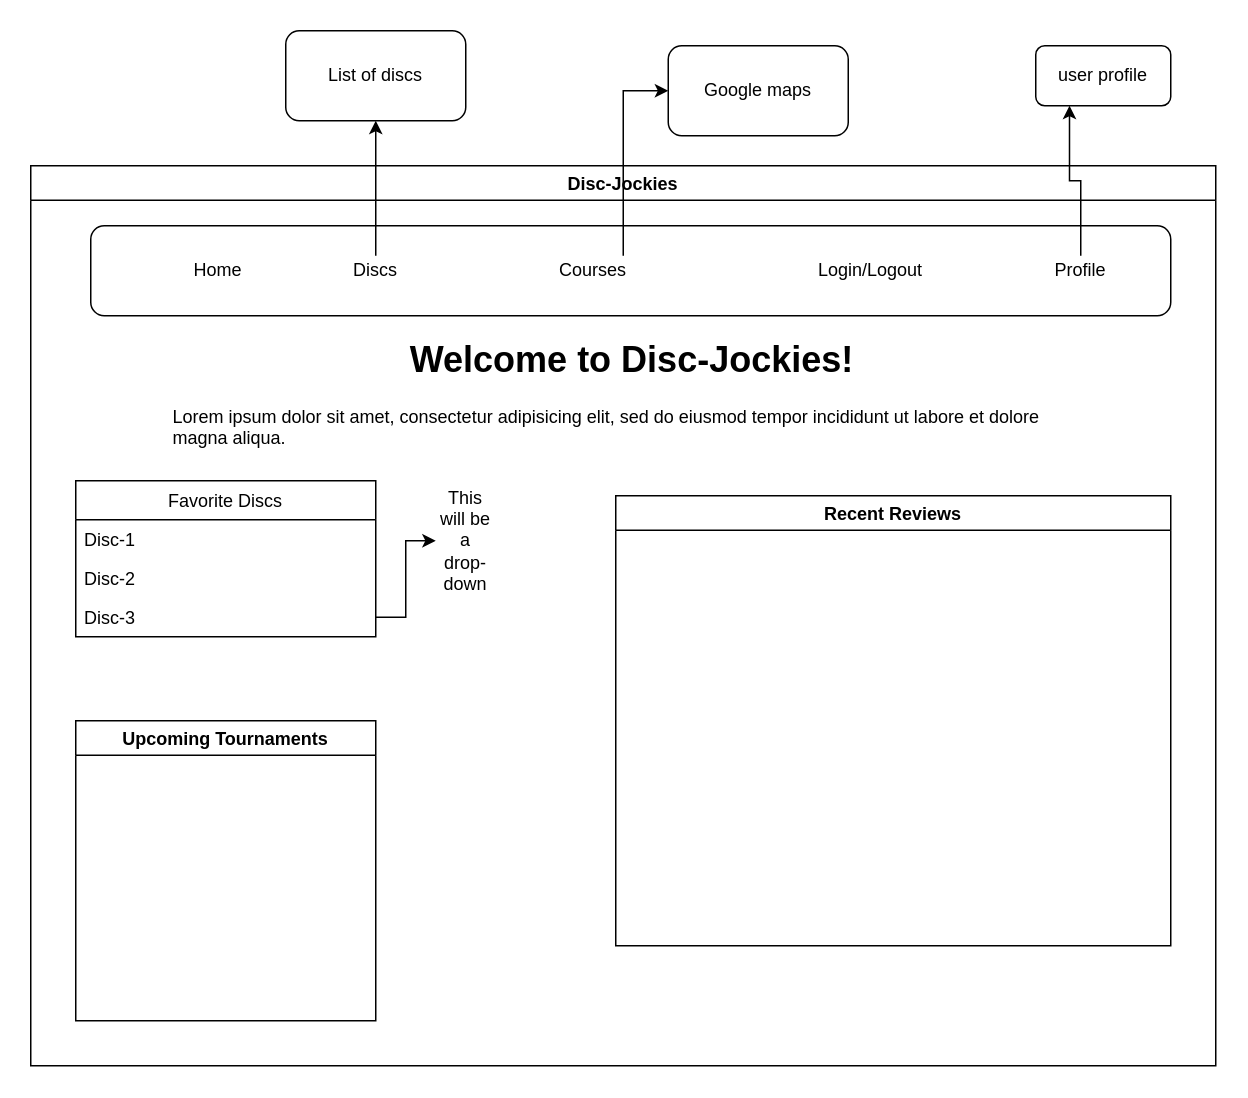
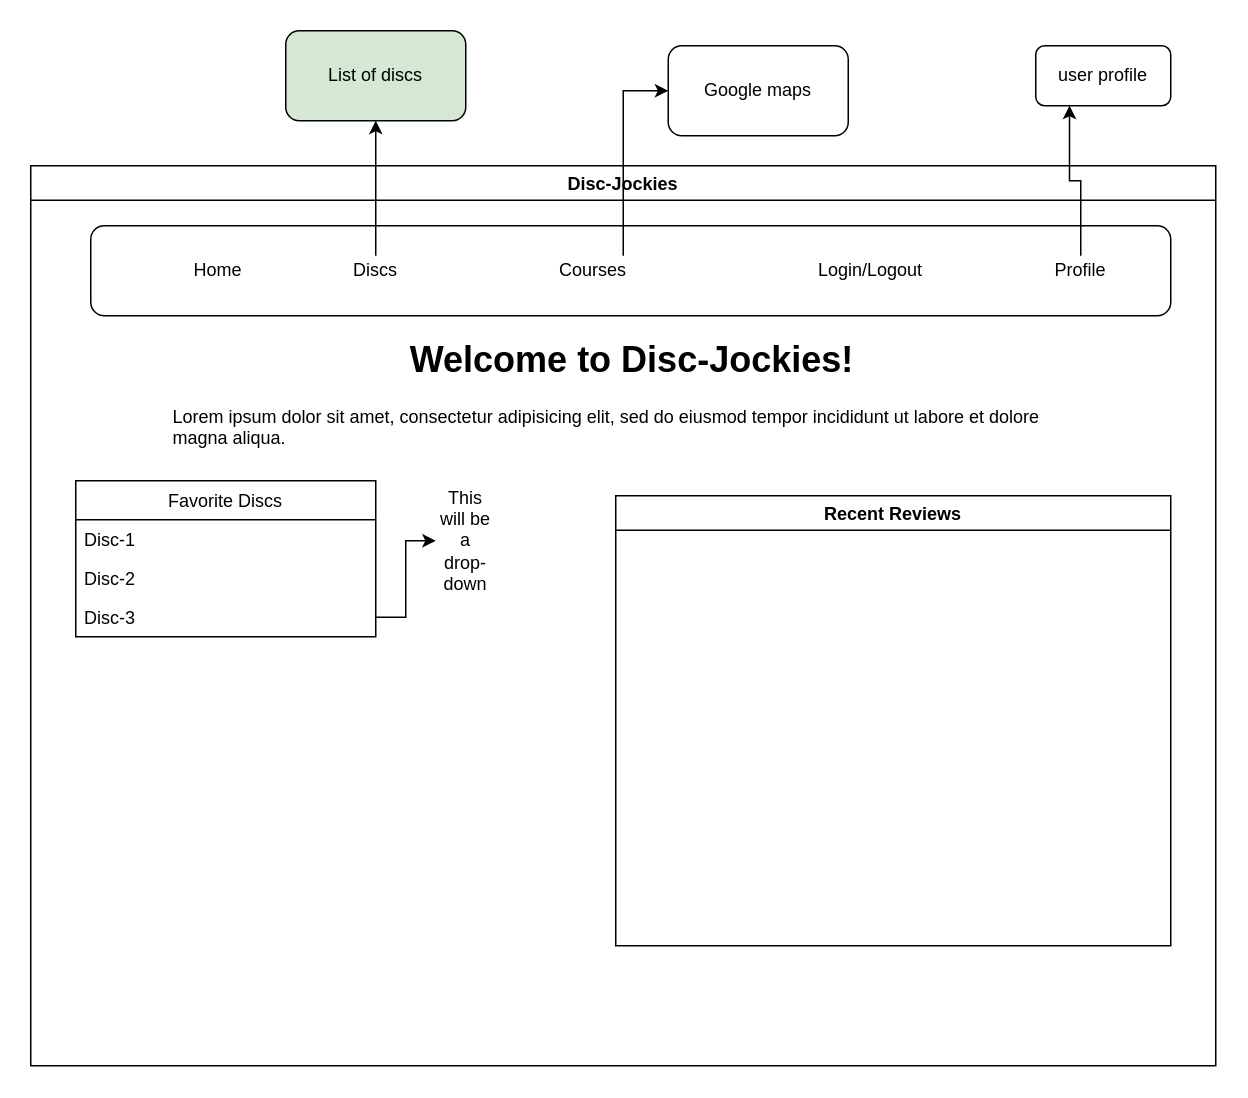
node "List of discs": fillcolor #ffffff -> #d5e8d4
node "Upcoming Tournaments": removed
